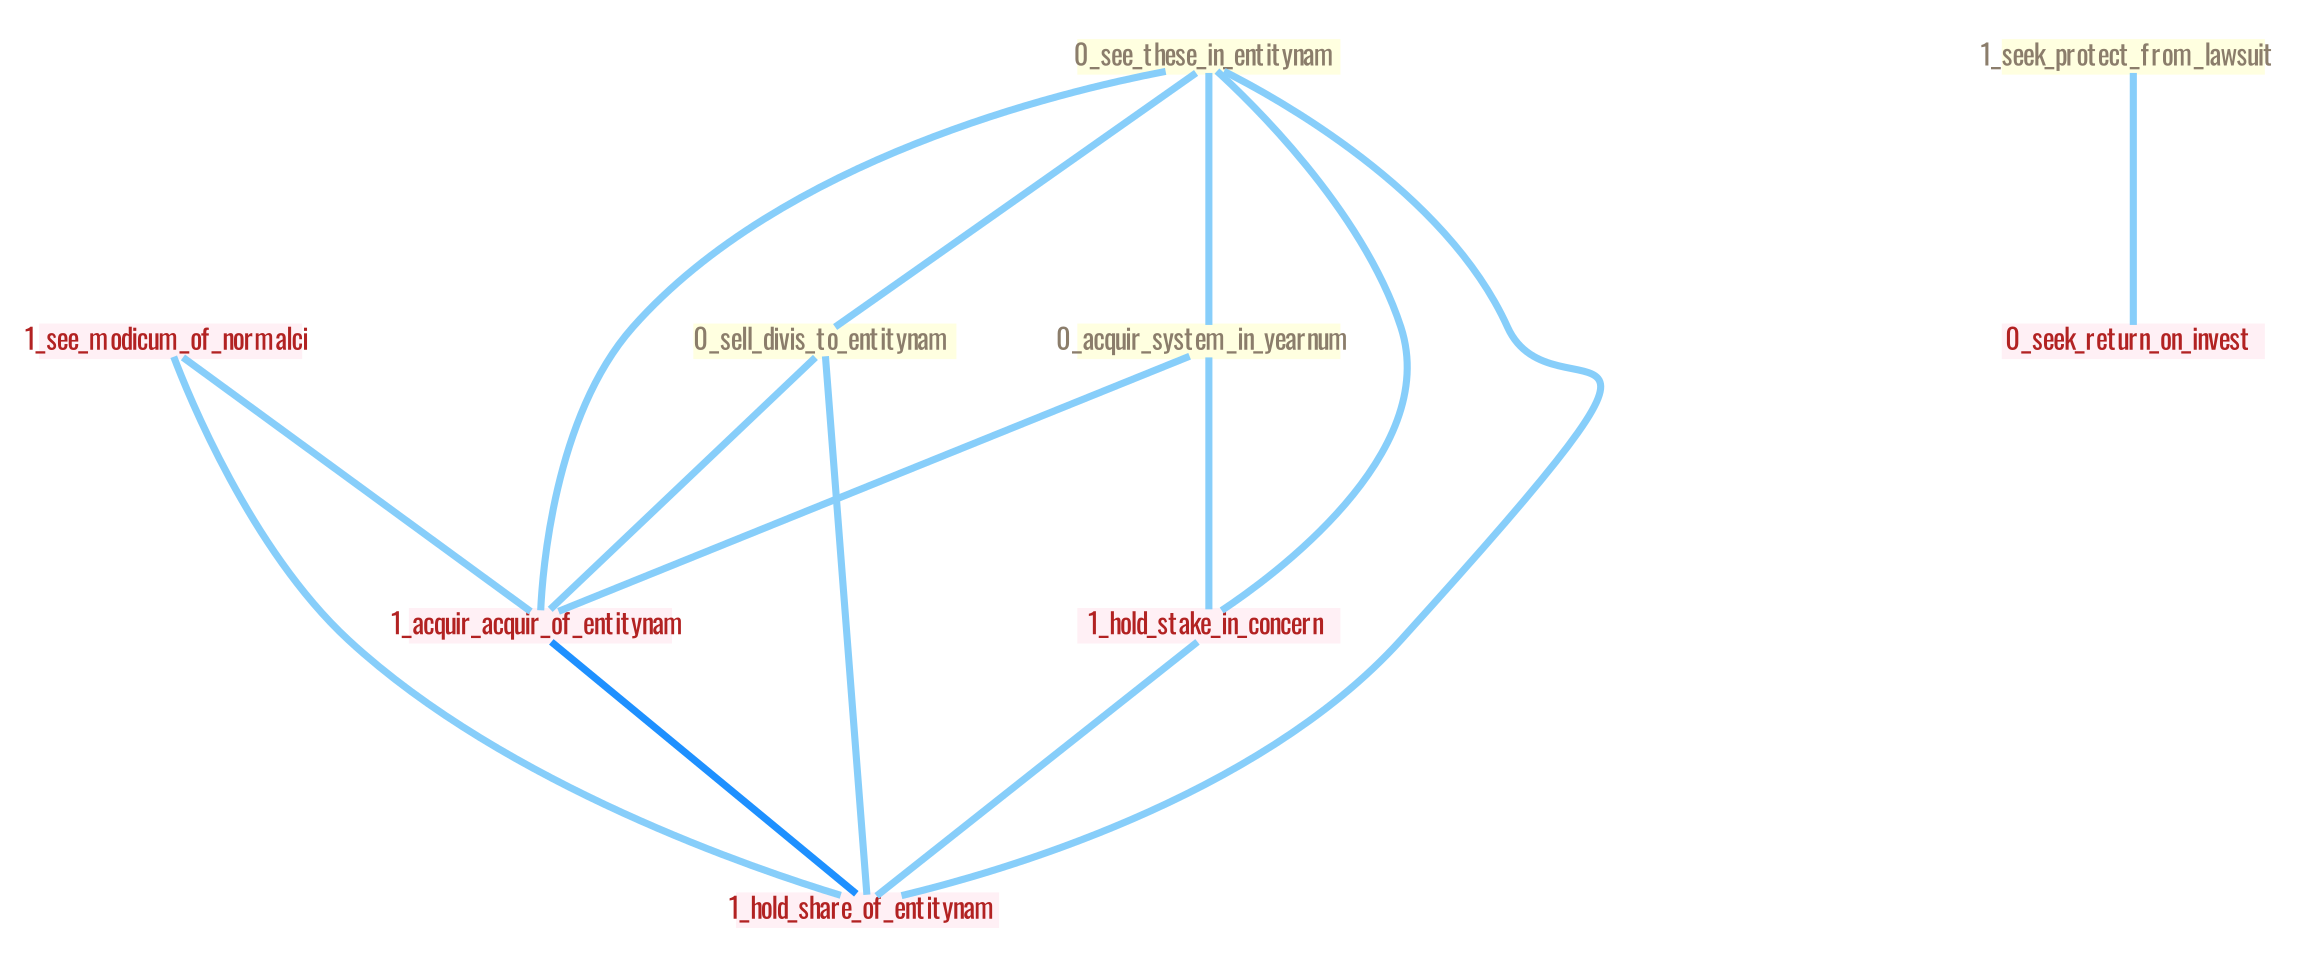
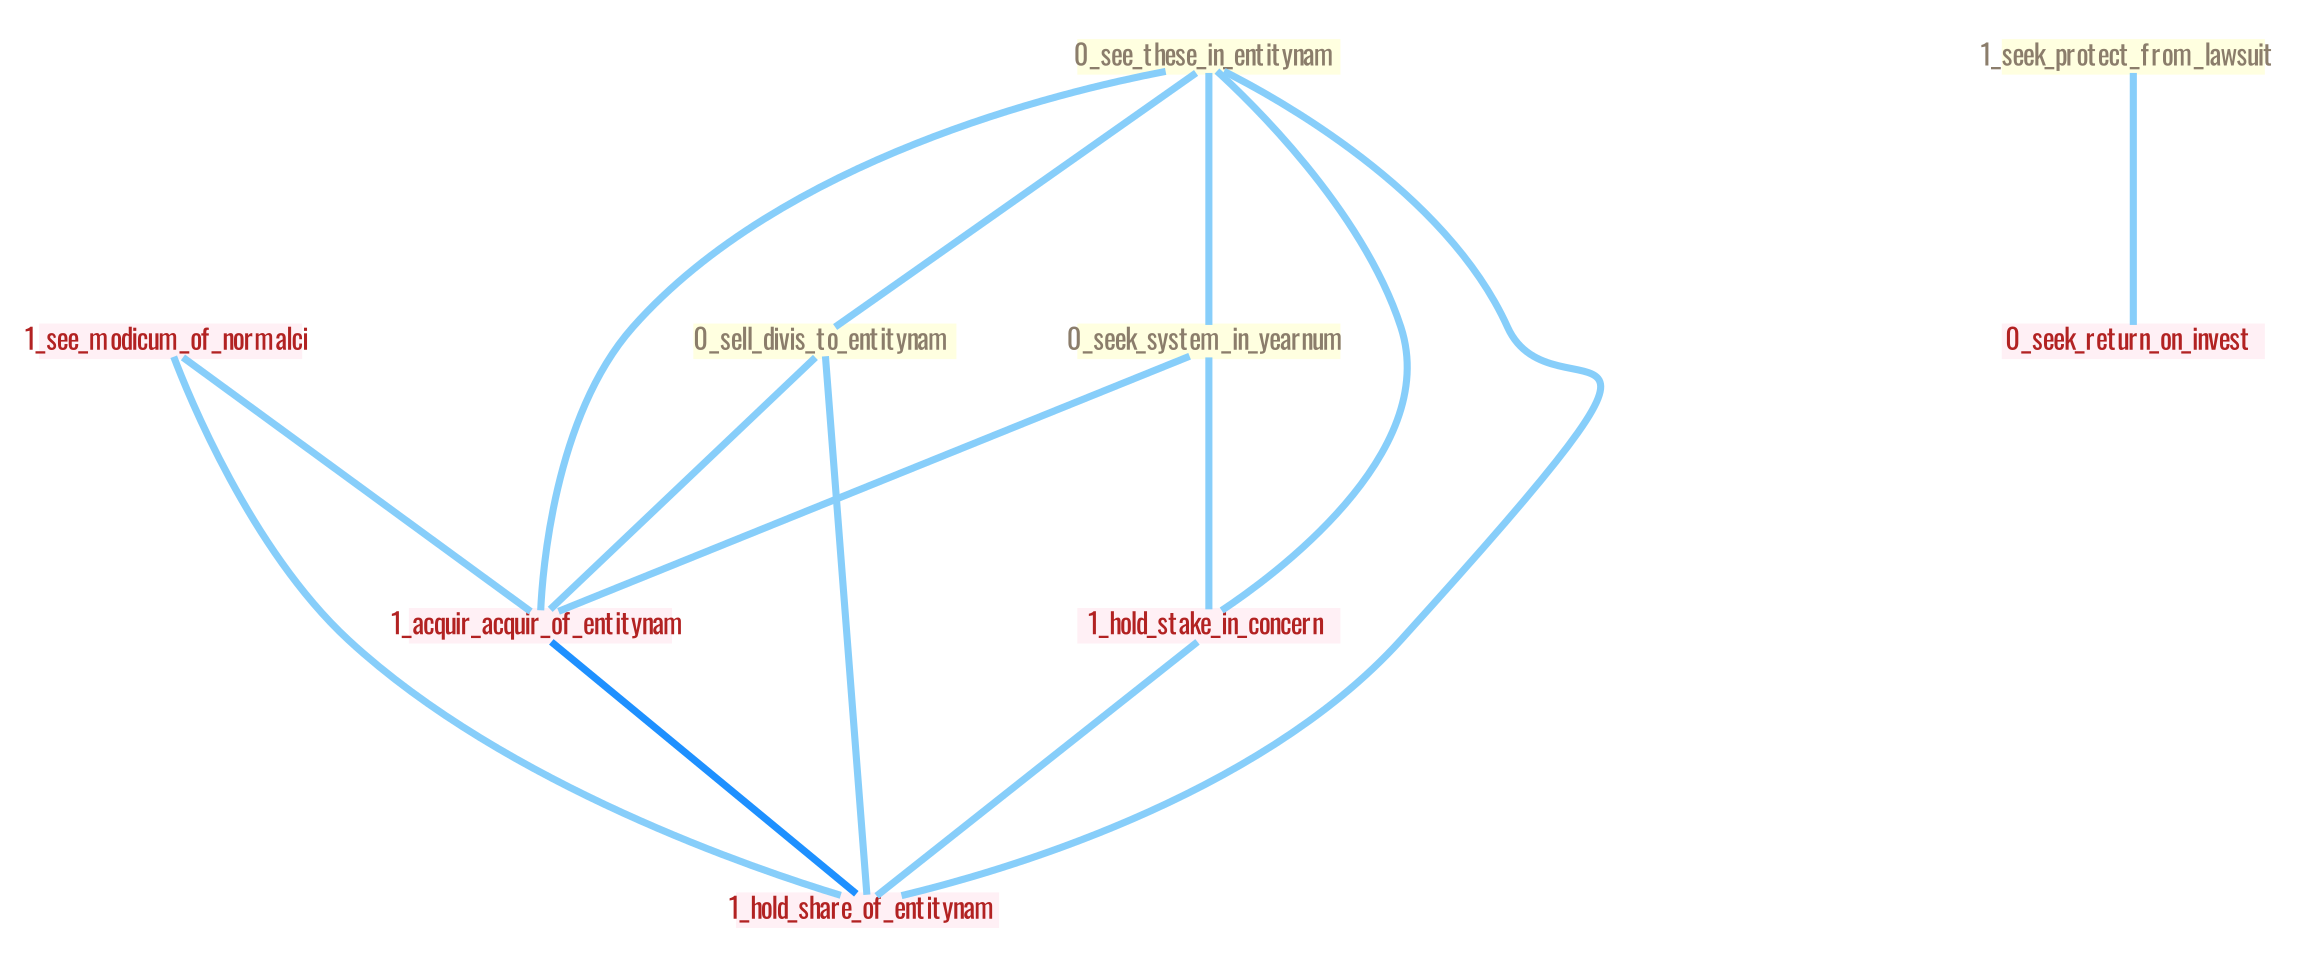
node "0_acquir_system_in_yearnum": label "0_acquir_system_in_yearnum" -> "0_seek_system_in_yearnum"
